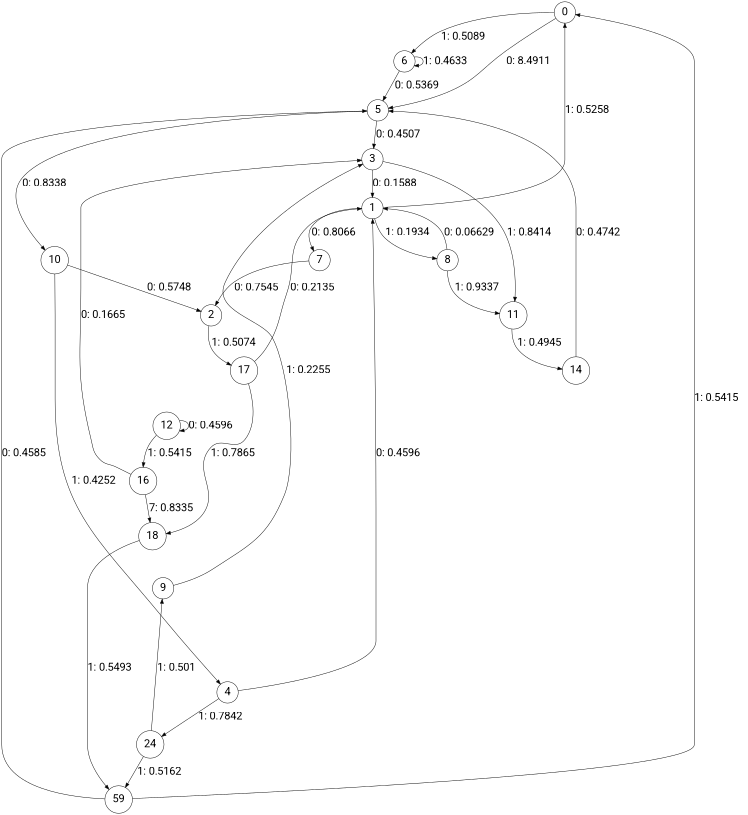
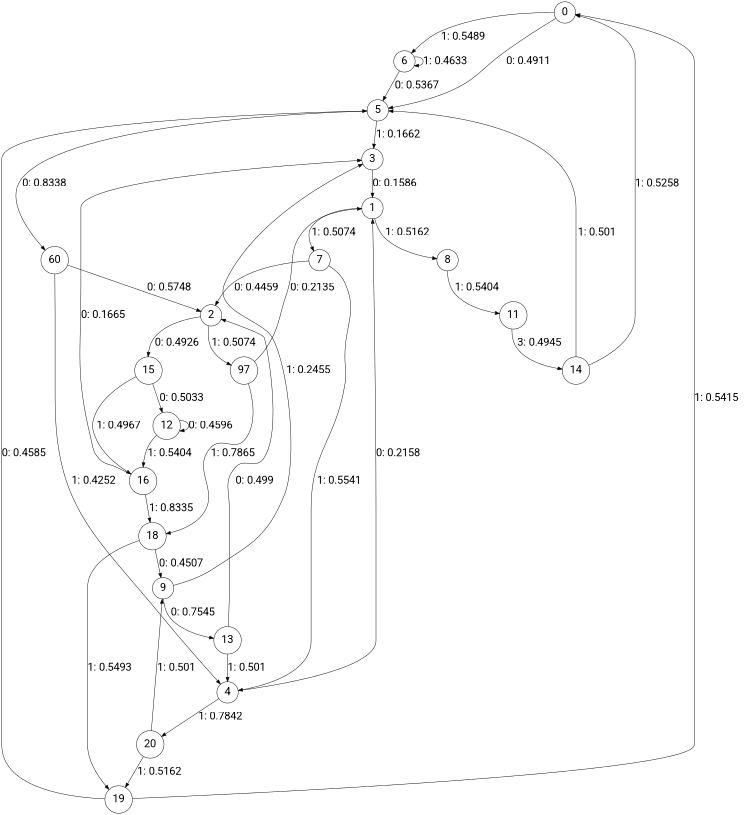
edge "0" -> "6": label "1: 0.5089   " -> "1: 0.5489   "
edge "0" -> "5": label "0: 8.4911   " -> "0: 0.4911   "
edge "6" -> "5": label "0: 0.5369   " -> "0: 0.5367   "
edge "5" -> "3": label "0: 0.4507   " -> "1: 0.1662   "
edge "1" -> "0": now "14" -> "0"
edge "3" -> "1": label "0: 0.1588   " -> "0: 0.1586   "
edge "3" -> "11": removed, label "1: 0.8414"
edge "8" -> "1": removed, label "0: 0.06629"
edge "1" -> "7": label "0: 0.8066   " -> "1: 0.5074   "
edge "1" -> "8": label "1: 0.1934   " -> "1: 0.5162   "
edge "14" -> "5": label "0: 0.4742   " -> "1: 0.501    "
node "10": label "10" -> "60"
edge "7" -> "2": label "0: 0.7545   " -> "0: 0.4459   "
edge "8" -> "11": label "1: 0.9337   " -> "1: 0.5404   "
edge "11" -> "14": label "1: 0.4945   " -> "3: 0.4945   "
node "15": added
node "17": label "17" -> "97"
edge "9" -> "3": label "1: 0.2255   " -> "1: 0.2455   "
edge "12" -> "16": label "1: 0.5415   " -> "1: 0.5404   "
edge "4" -> "1": label "0: 0.4596   " -> "0: 0.2158   "
edge "7" -> "4": added, label "1: 0.5541"
edge "16" -> "18": label "7: 0.8335   " -> "1: 0.8335   "
edge "18" -> "9": added, label "0: 0.4507"
node "13": added
node "24": label "24" -> "20"
node "59": label "59" -> "19"
